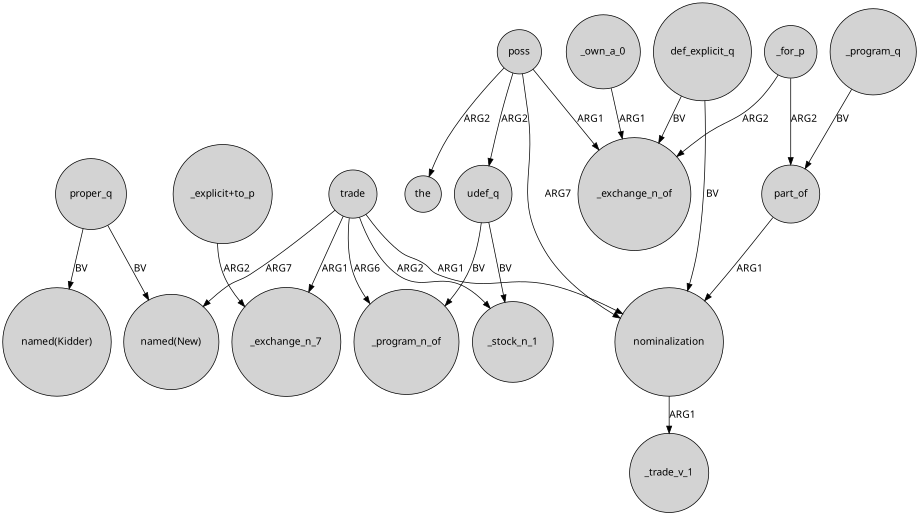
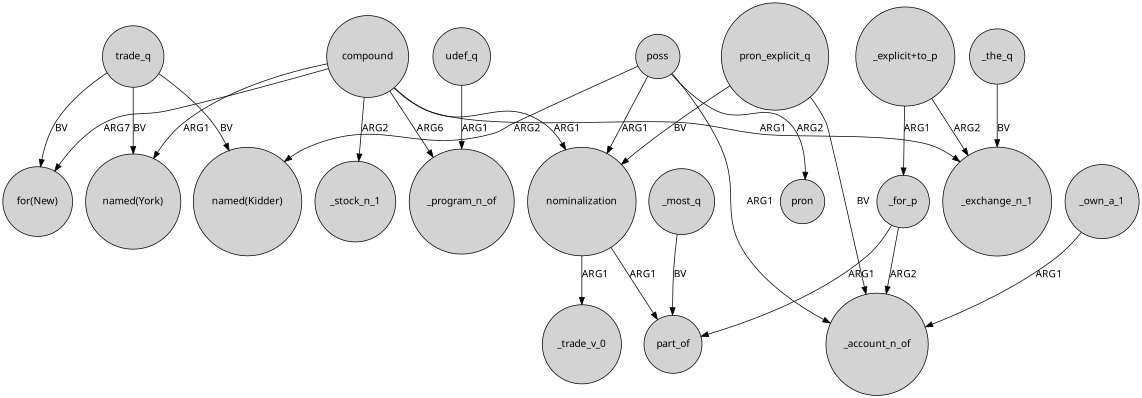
node "_own_a_0": label "_own_a_0" -> "_own_a_1"
node "def_explicit_q": label "def_explicit_q" -> "pron_explicit_q"
node "_program_q": label "_program_q" -> "_most_q"
node "_the_q": added
edge "poss" -> "udef_q": now "poss" -> "named(Kidder)"
edge "_for_p" -> "part_of": label "ARG2" -> "ARG1"
edge "_explicit+to_p" -> "_for_p": added, label "ARG1"
node "proper_q": label "proper_q" -> "trade_q"
node "trade": label "trade" -> "compound"
node "the": label "the" -> "pron"
edge "poss" -> "nominalization": label "ARG7" -> "ARG1"
node "_exchange_n_of": label "_exchange_n_of" -> "_account_n_of"
node "named(York)": added
edge "part_of" -> "nominalization": reversed
edge "udef_q" -> "_stock_n_1": removed, label "BV"
edge "udef_q" -> "_program_n_of": label "BV" -> "ARG1"
node "named(New)": label "named(New)" -> "for(New)"
node "_exchange_n_7": label "_exchange_n_7" -> "_exchange_n_1"
node "_trade_v_1": label "_trade_v_1" -> "_trade_v_0"
